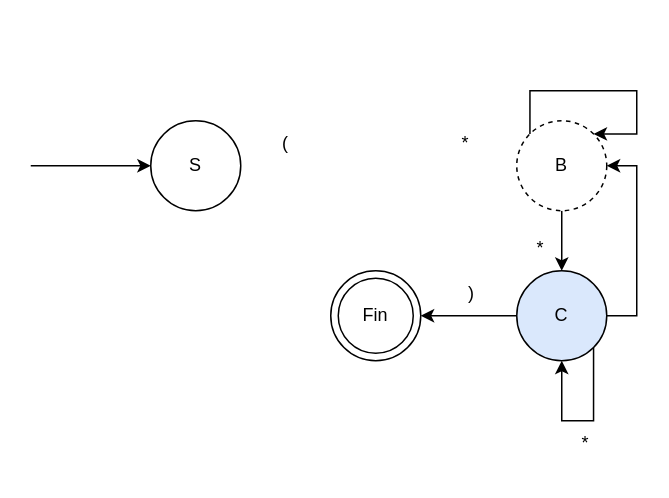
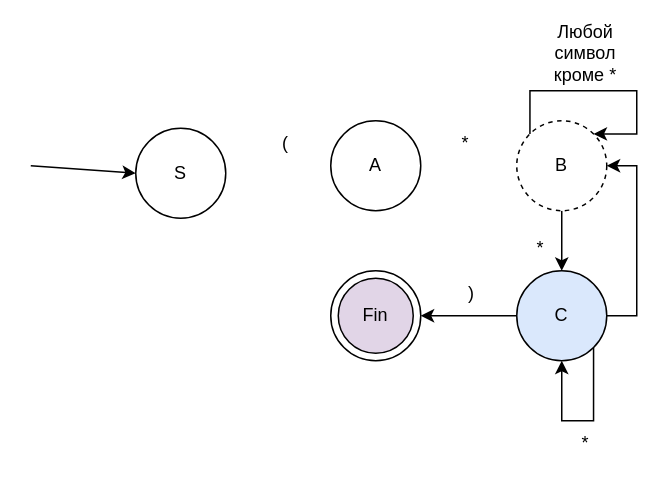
node "Любой символ кроме *": added
node "S": moved (196, 166) -> (181, 173)
node "A": added
node "Fin": fillcolor #ffffff -> #e1d5e7
